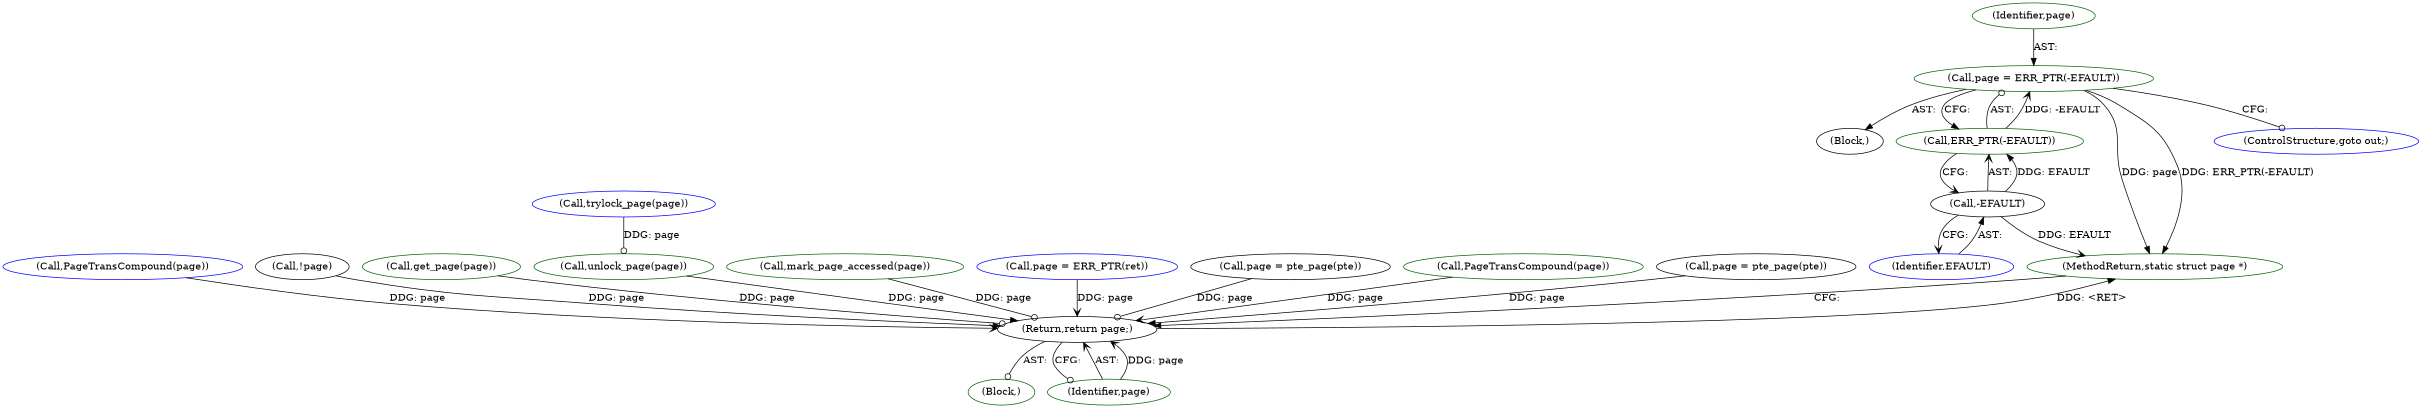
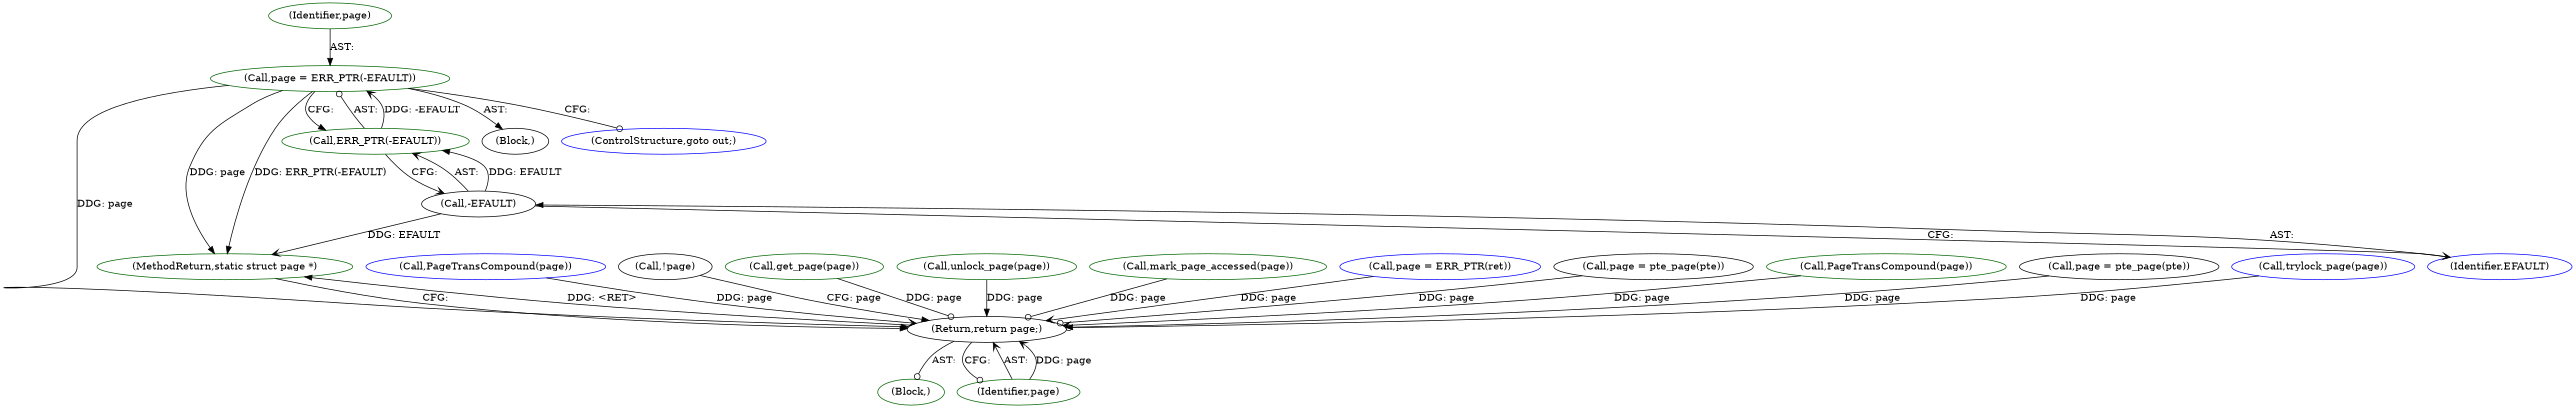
edge "(Call,trylock_page(page))" -> "(Call,unlock_page(page))": now "(Call,trylock_page(page))" -> "(Return,return page;)"
edge "(Call,page = ERR_PTR(-EFAULT))" -> "(Return,return page;)": added, label "DDG: page"
edge "(Call,!page)" -> "(Return,return page;)": label "DDG: page" -> "CFG: page"
